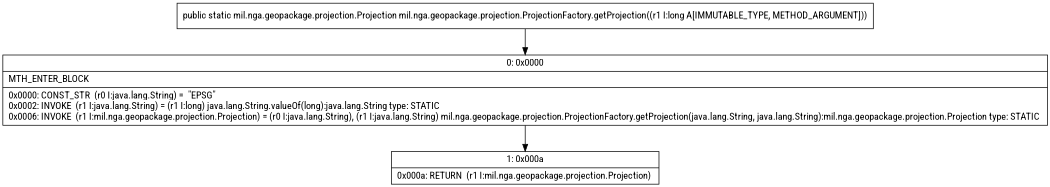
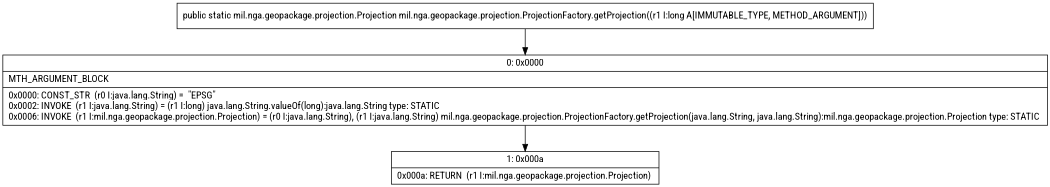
node "0: 0x0000": text "MTH_ENTER_BLOCK" -> "MTH_ARGUMENT_BLOCK"
